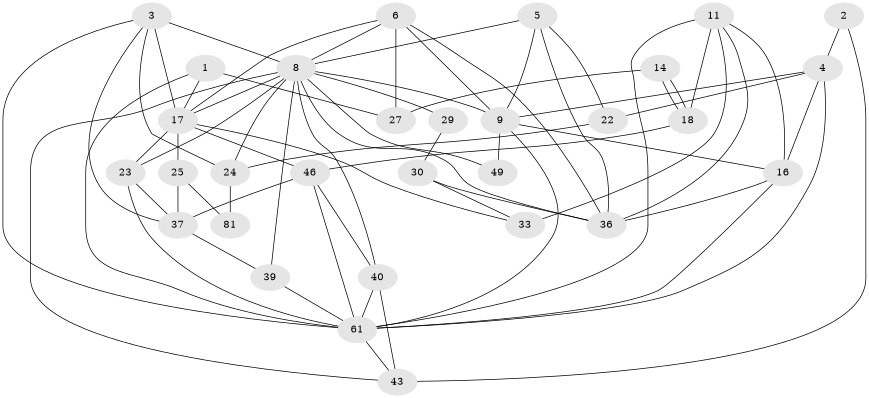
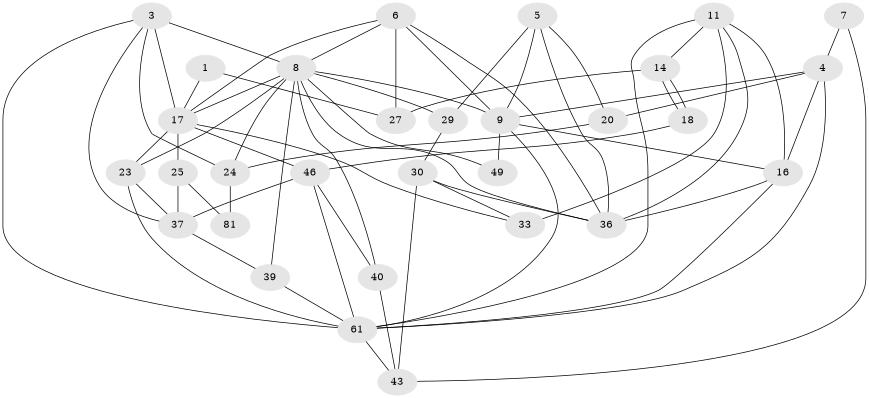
node "2": label "2" -> "7"
edge "5" -- "8": now "5" -- "29"
edge "11" -- "18": now "11" -- "14"
node "22": label "22" -> "20"
edge "1" -- "61": removed
edge "8" -- "43": now "30" -- "43"
edge "40" -- "61": removed
